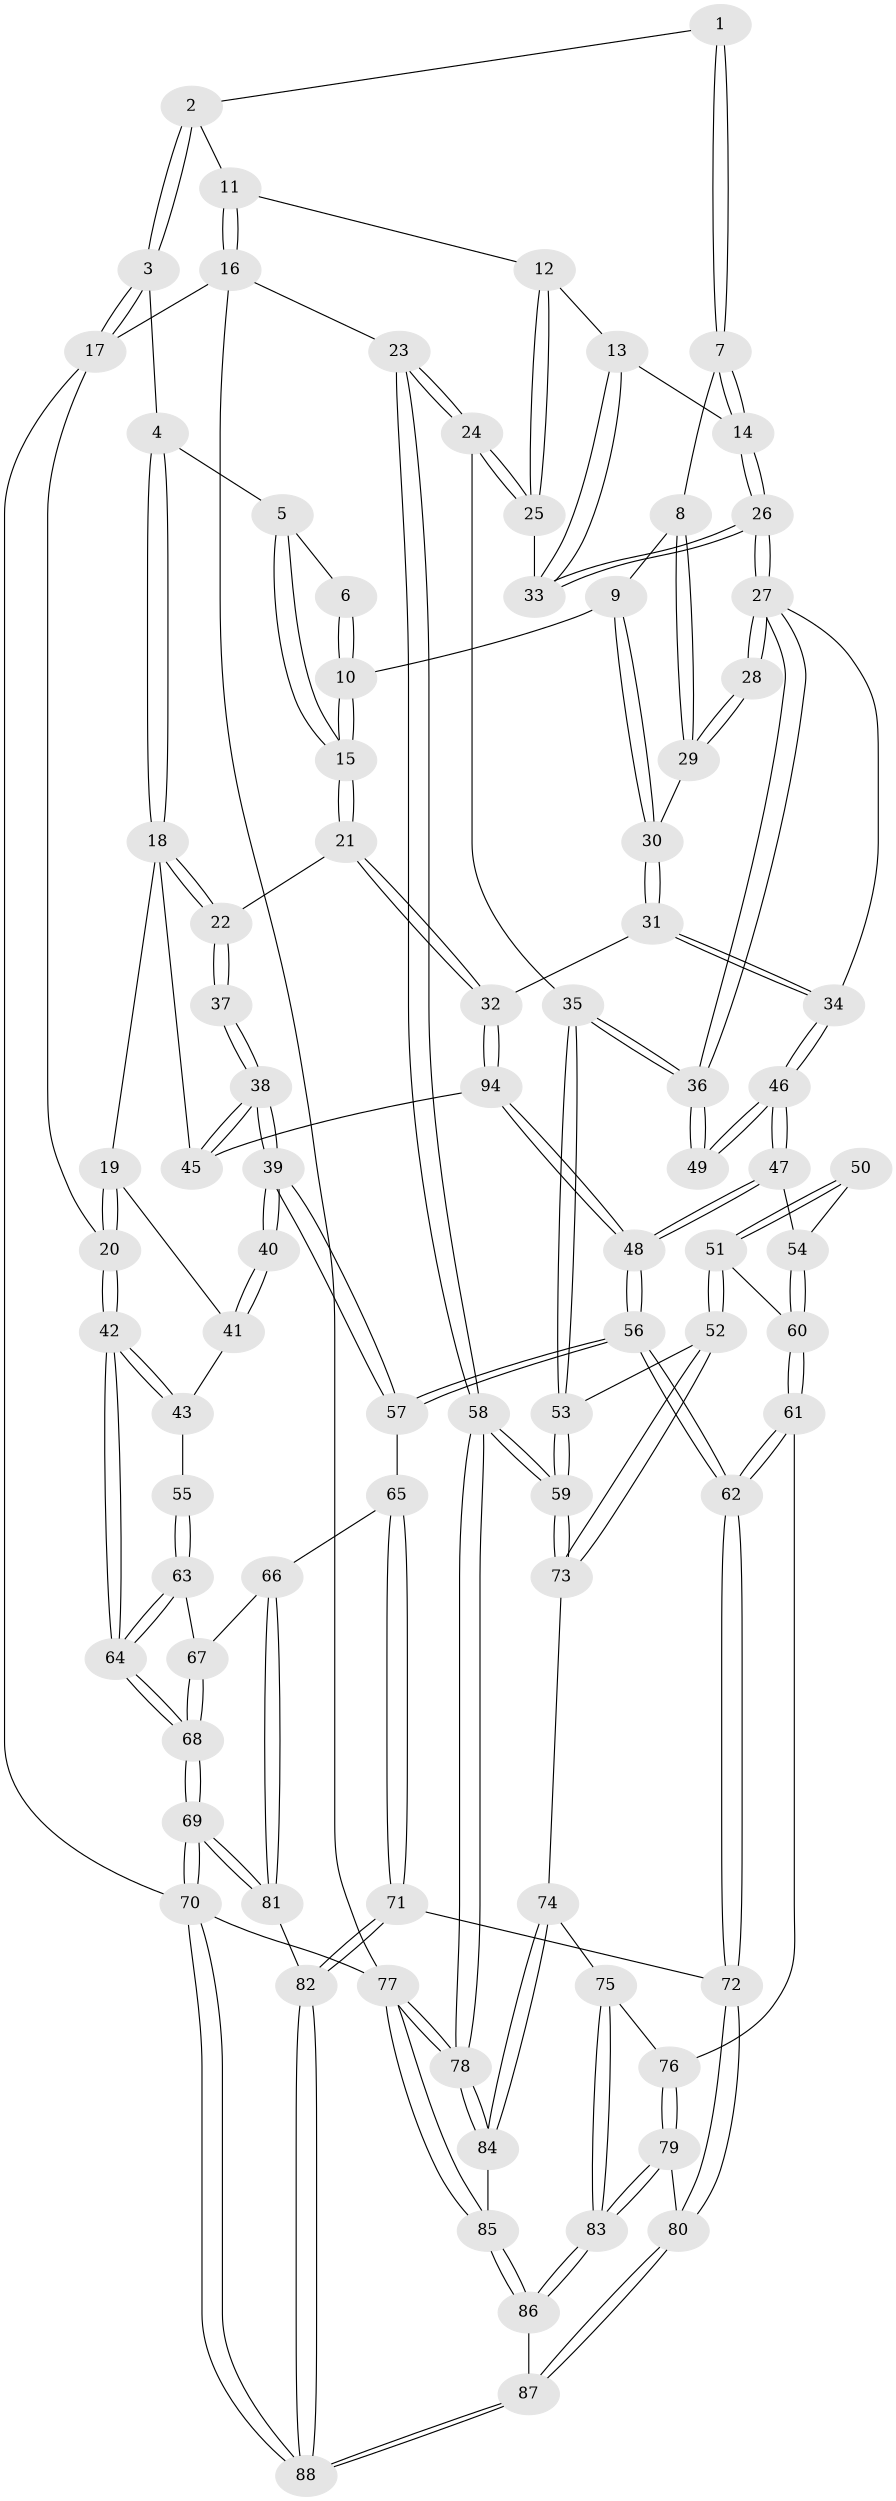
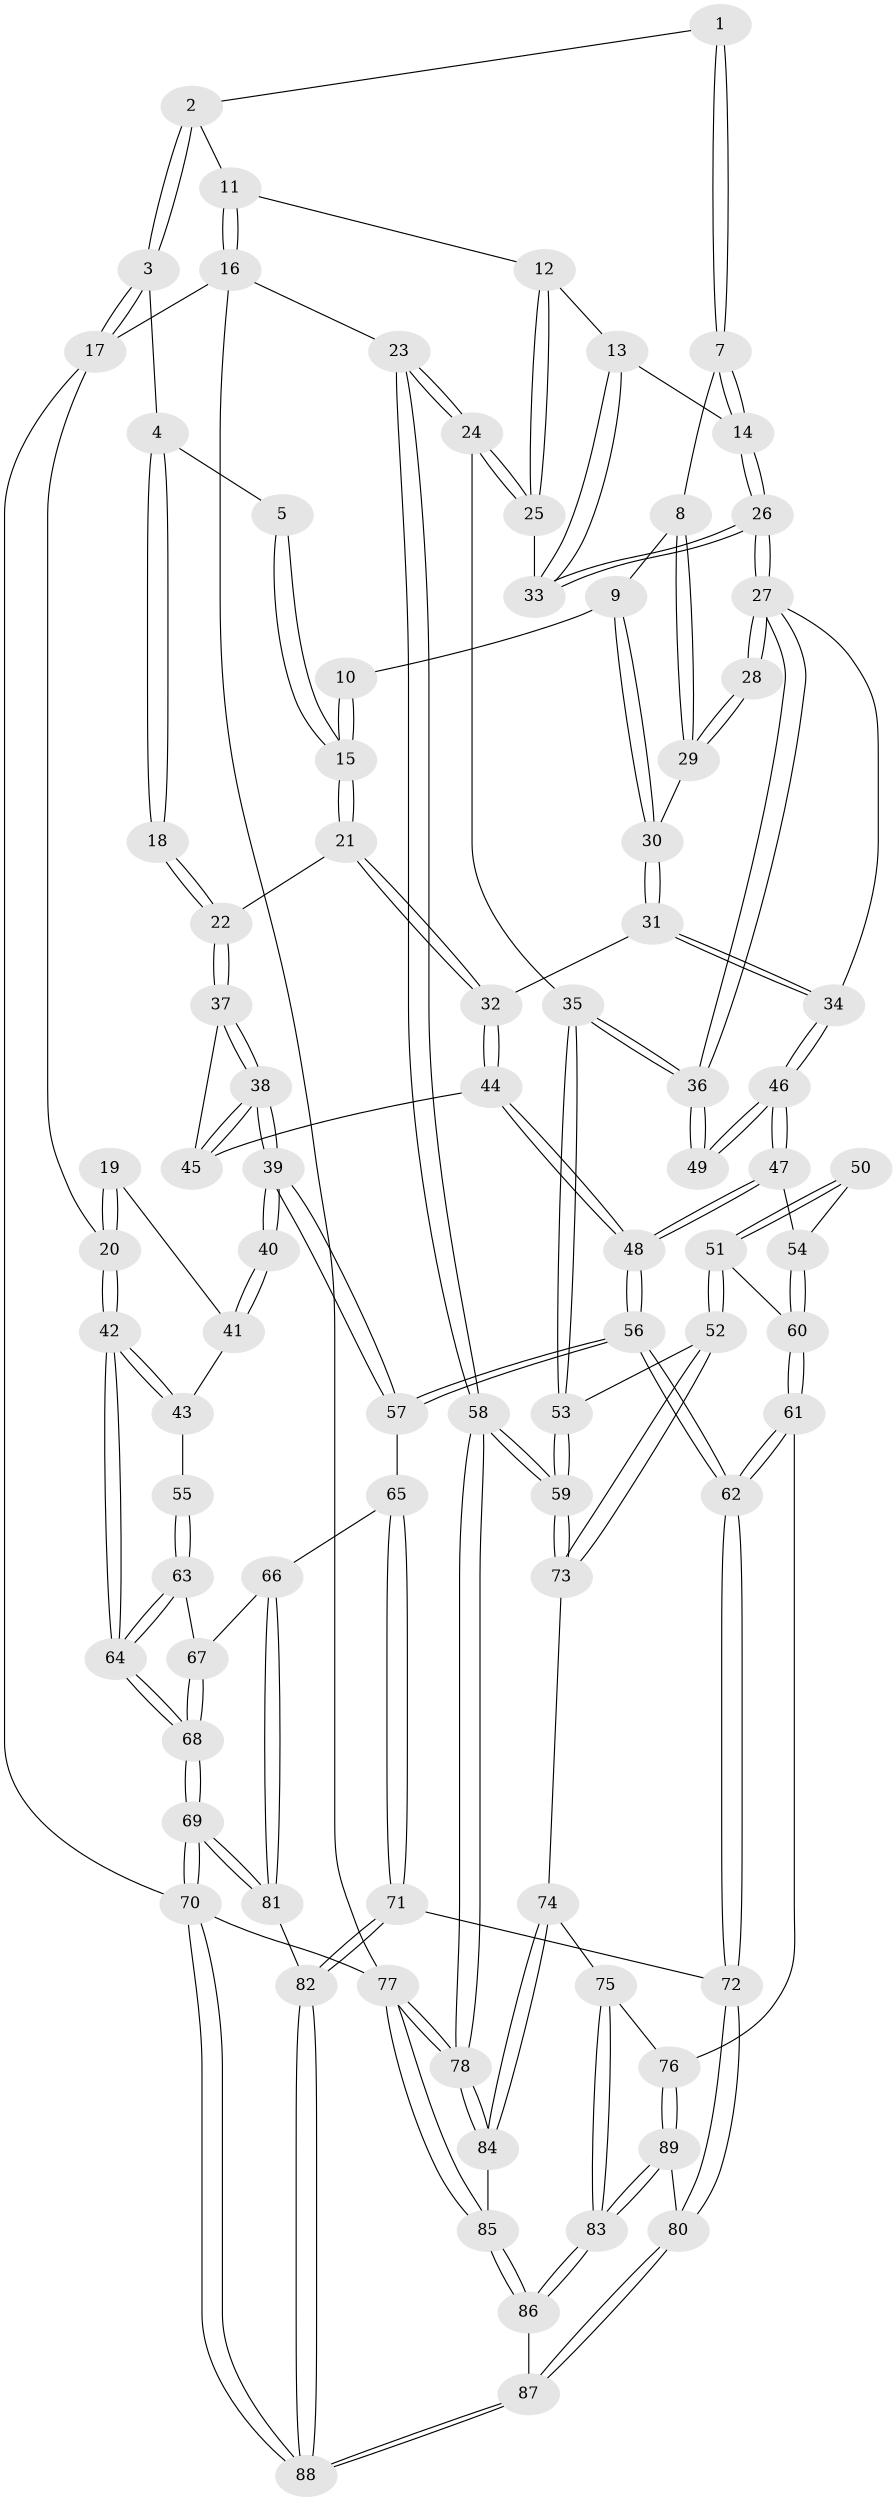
node "6": removed
edge "18" -- "19": removed
edge "18" -- "45": now "37" -- "45"
node "94": label "94" -> "44"
node "79": label "79" -> "89"
